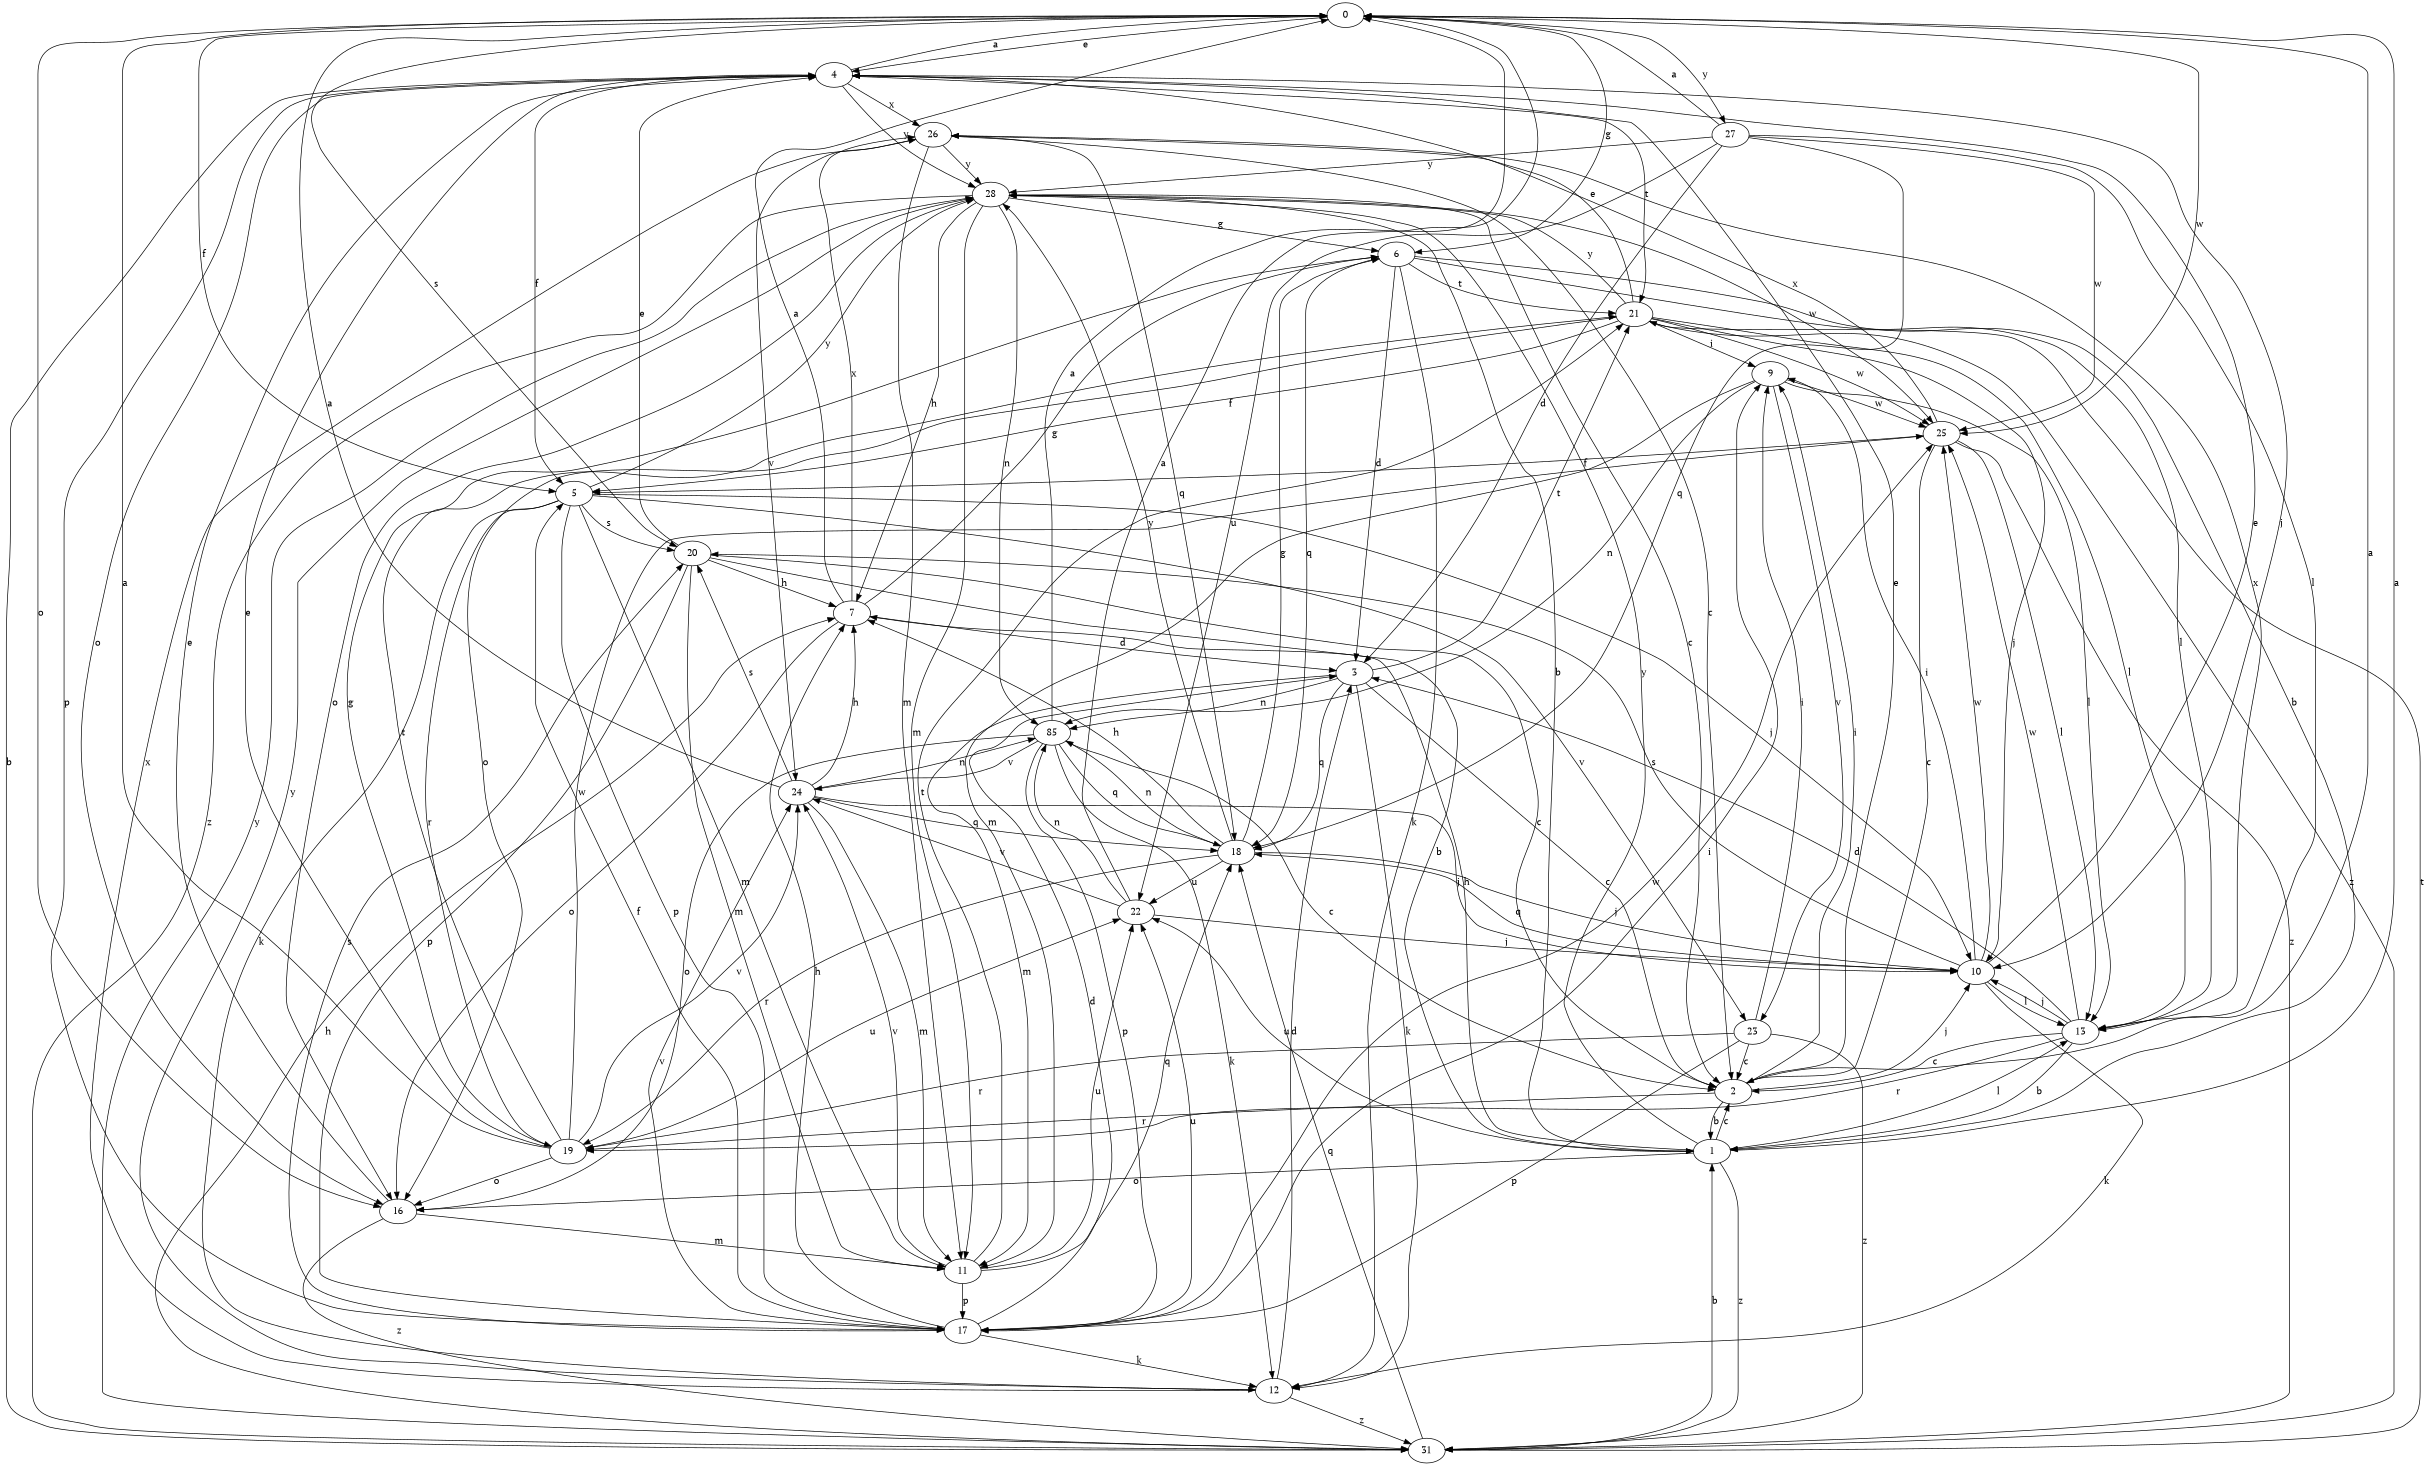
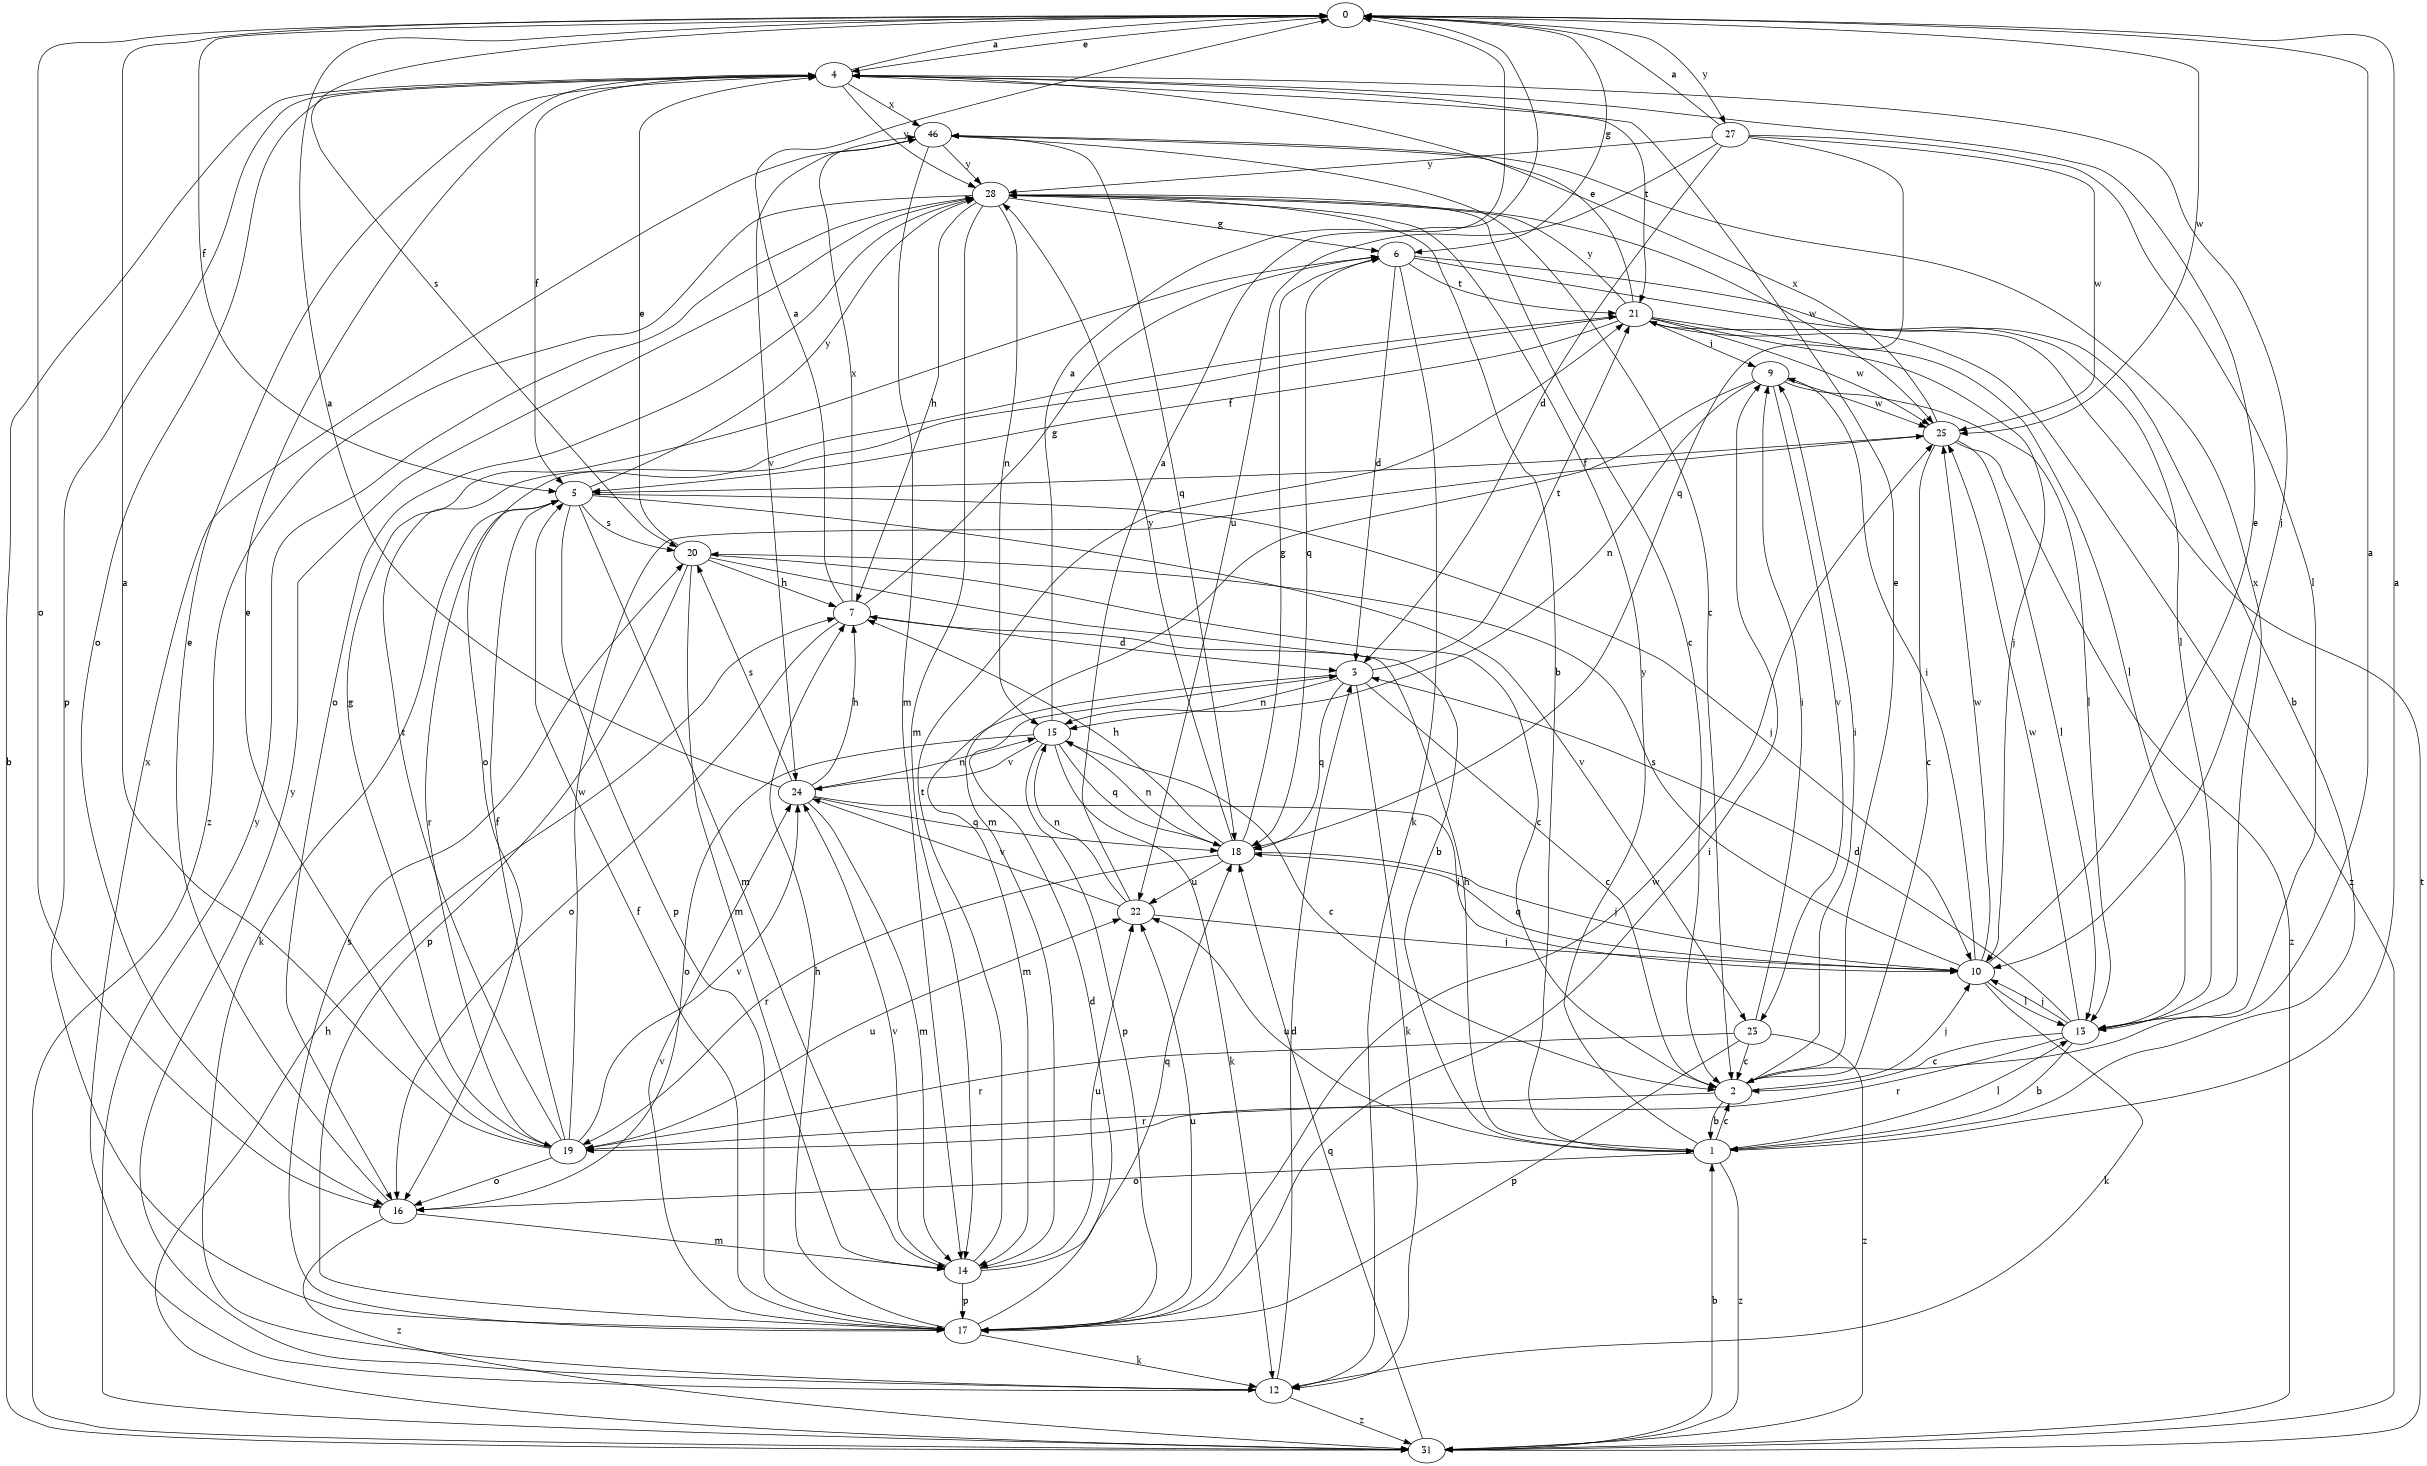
node "26": label "26" -> "46"
node "85": label "85" -> "15"
edge "19" -> "5": added, label "f"
node "11": label "11" -> "14"
